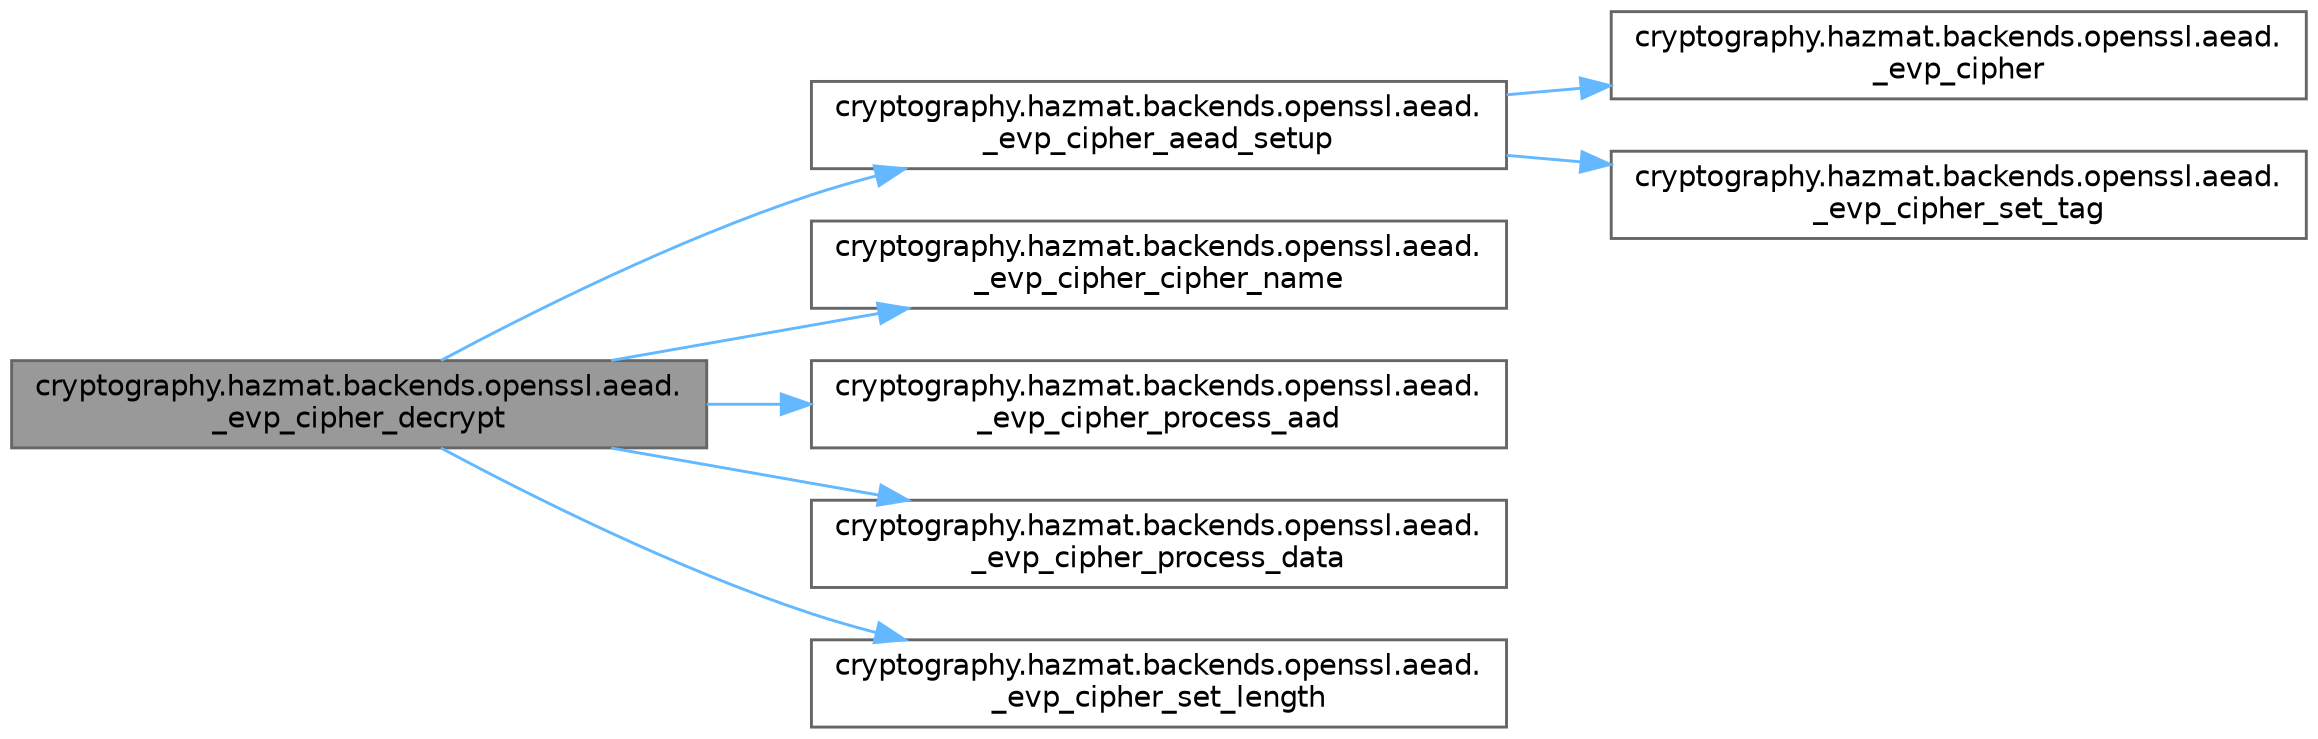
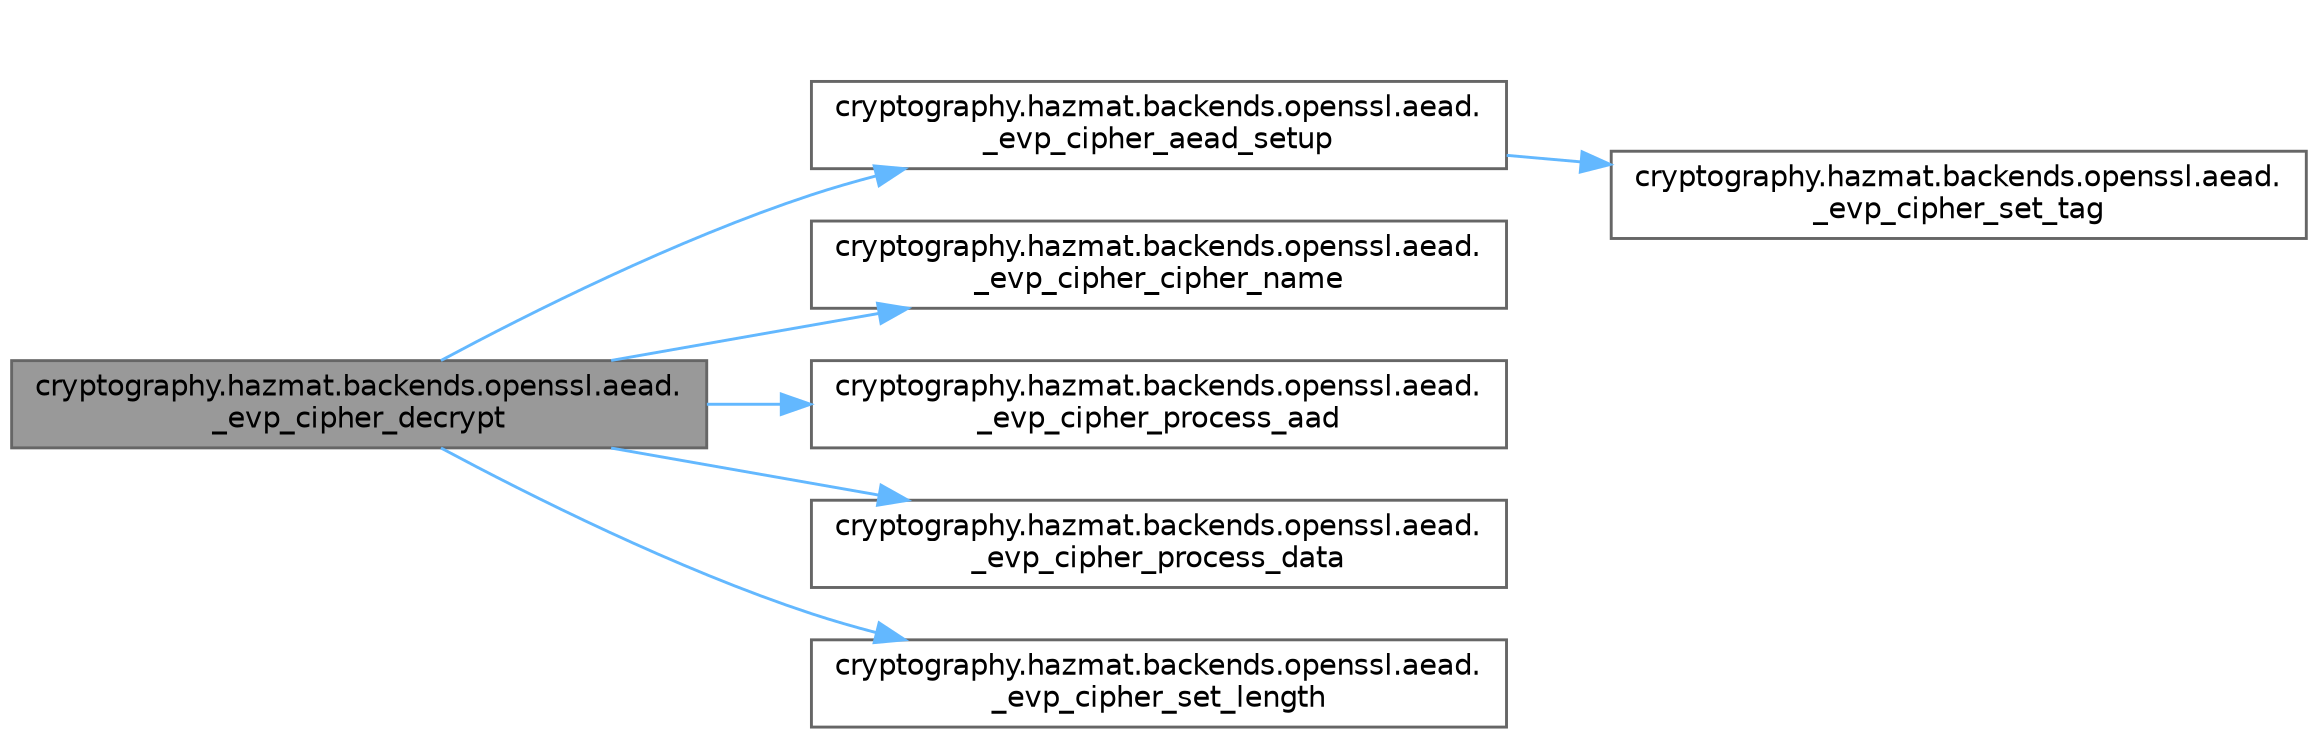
node "cryptography.hazmat.backends.openssl.aead. _evp_cipher": removed
